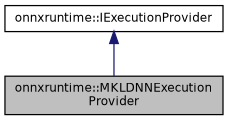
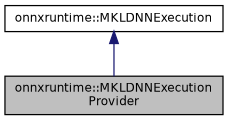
node "onnxruntime::IExecutionProvider": label "onnxruntime::IExecutionProvider" -> "onnxruntime::MKLDNNExecution"
